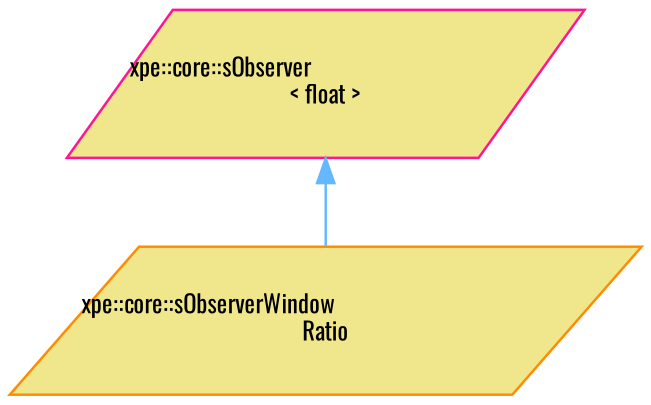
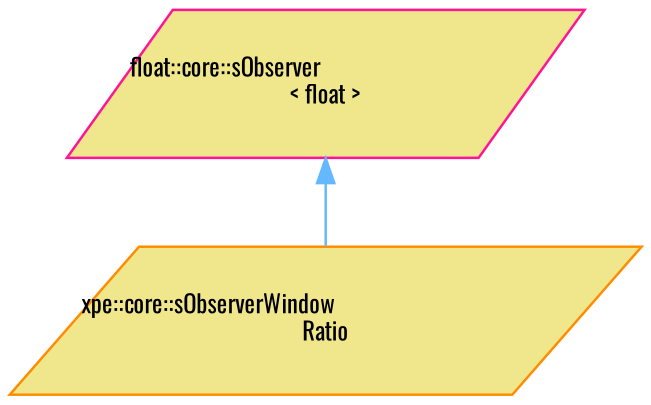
node "xpe::core::sObserver < float >": label "xpe::core::sObserver < float >" -> "float::core::sObserver < float >"
